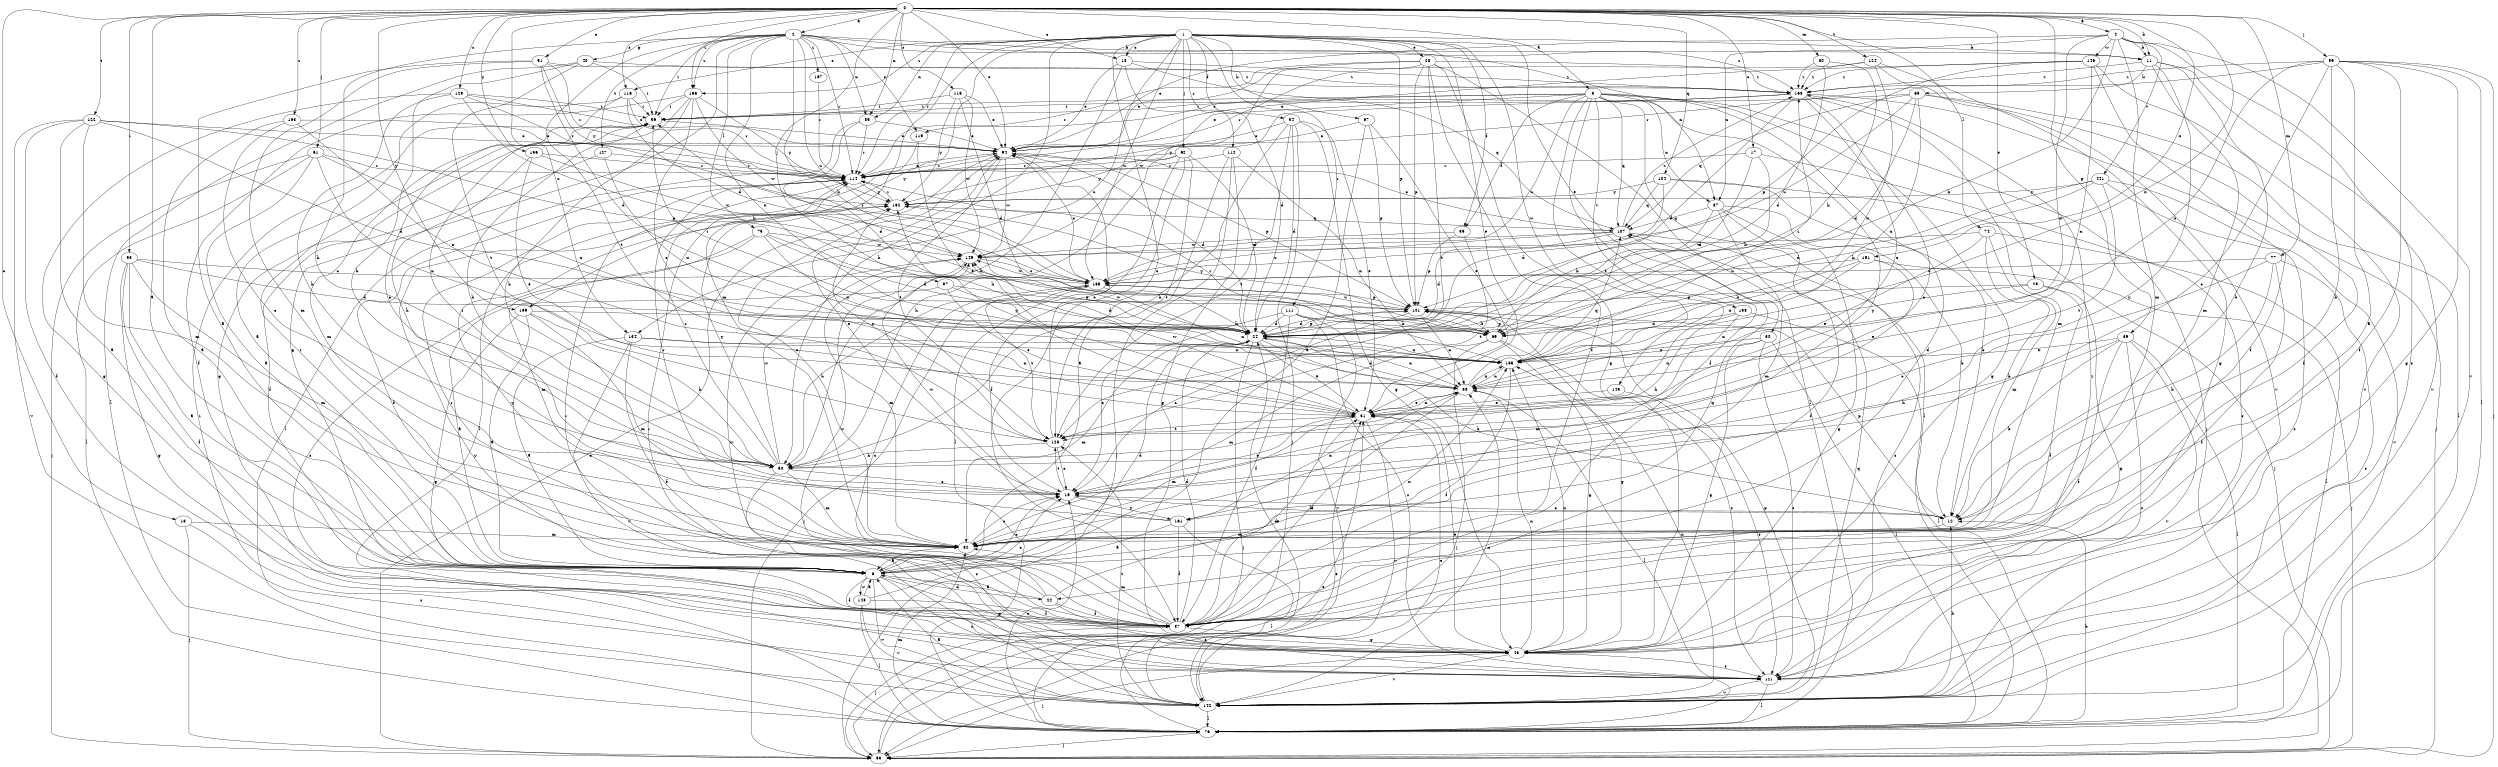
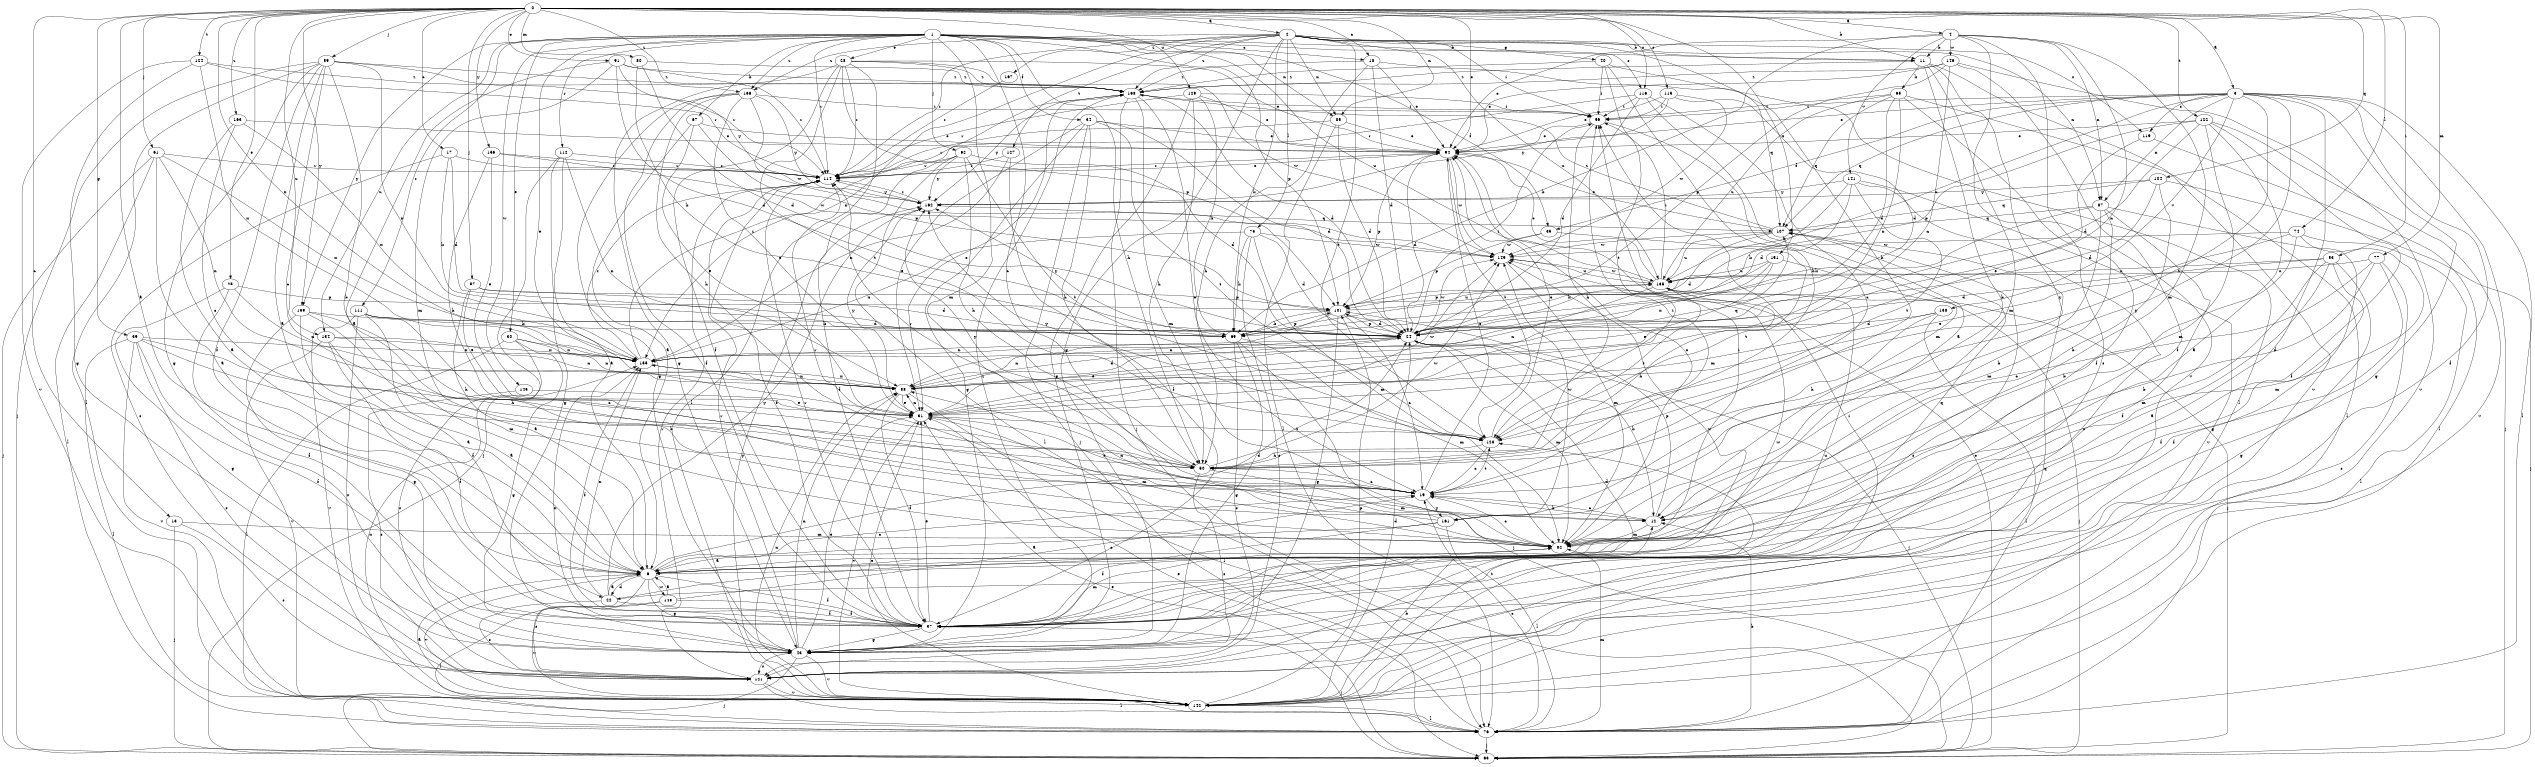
node "441": label "441" -> "141"
edge "116" -> "135": now "116" -> "24"
edge "138" -> "82": now "138" -> "31"
edge "111" -> "37": now "111" -> "22"
